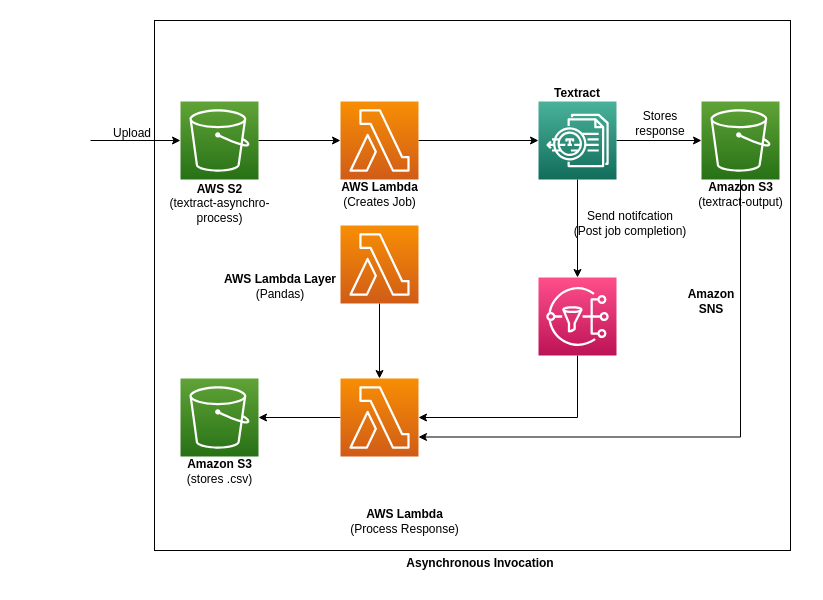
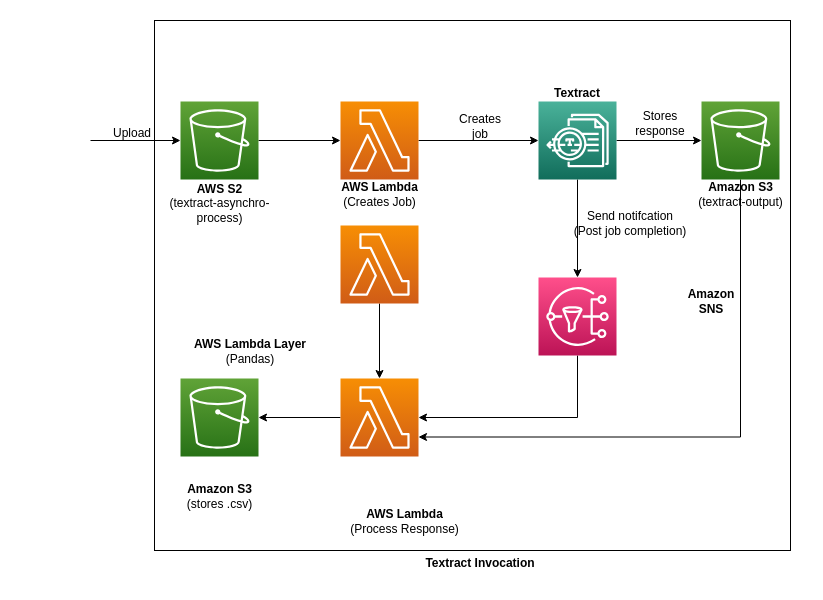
node "Creates job": added
node "AWS Lambda Layer (Pandas)": moved (281, 287) -> (251, 352)
node "Amazon S3 (stores .csv)": moved (220, 472) -> (220, 497)
node "Asynchronous Invocation": label "Asynchronous Invocation" -> "Textract Invocation"
